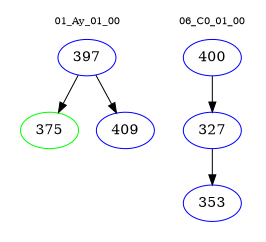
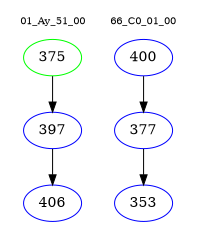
cluster "01_Ay_01_00": label "01_Ay_01_00" -> "01_Ay_51_00"
cluster "06_C0_01_00": label "06_C0_01_00" -> "66_C0_01_00"
edge "397" -> "375": reversed
node "409": label "409" -> "406"
node "327": label "327" -> "377"
